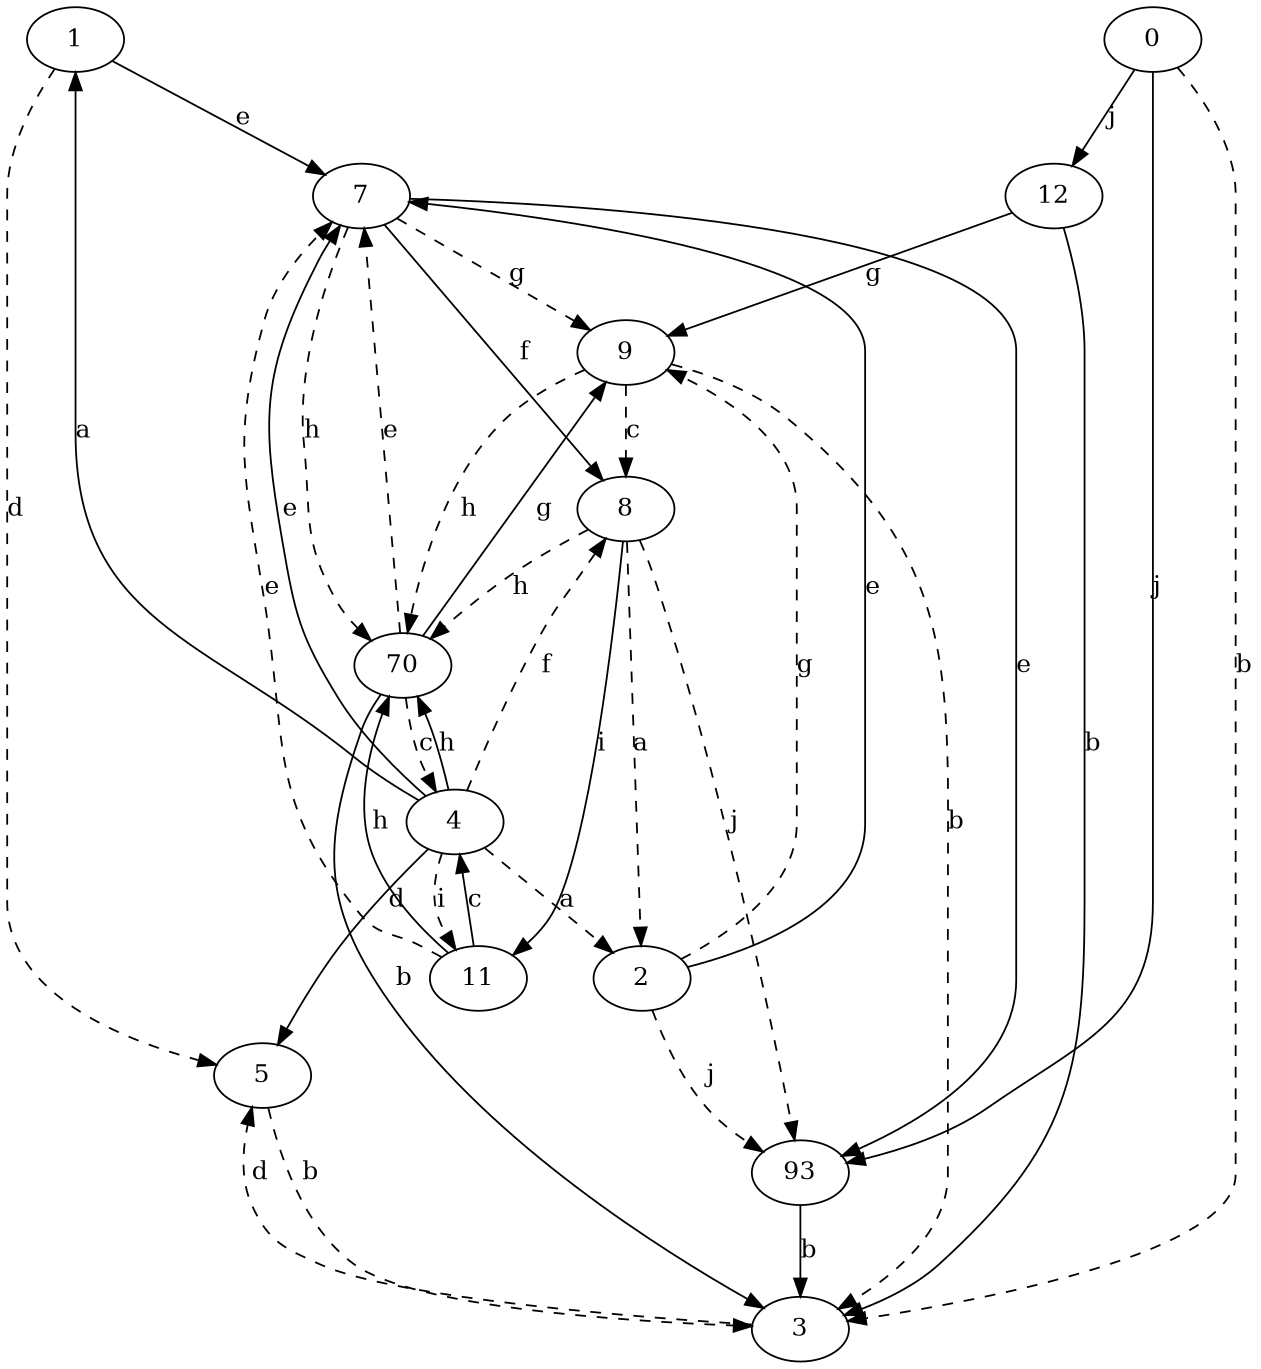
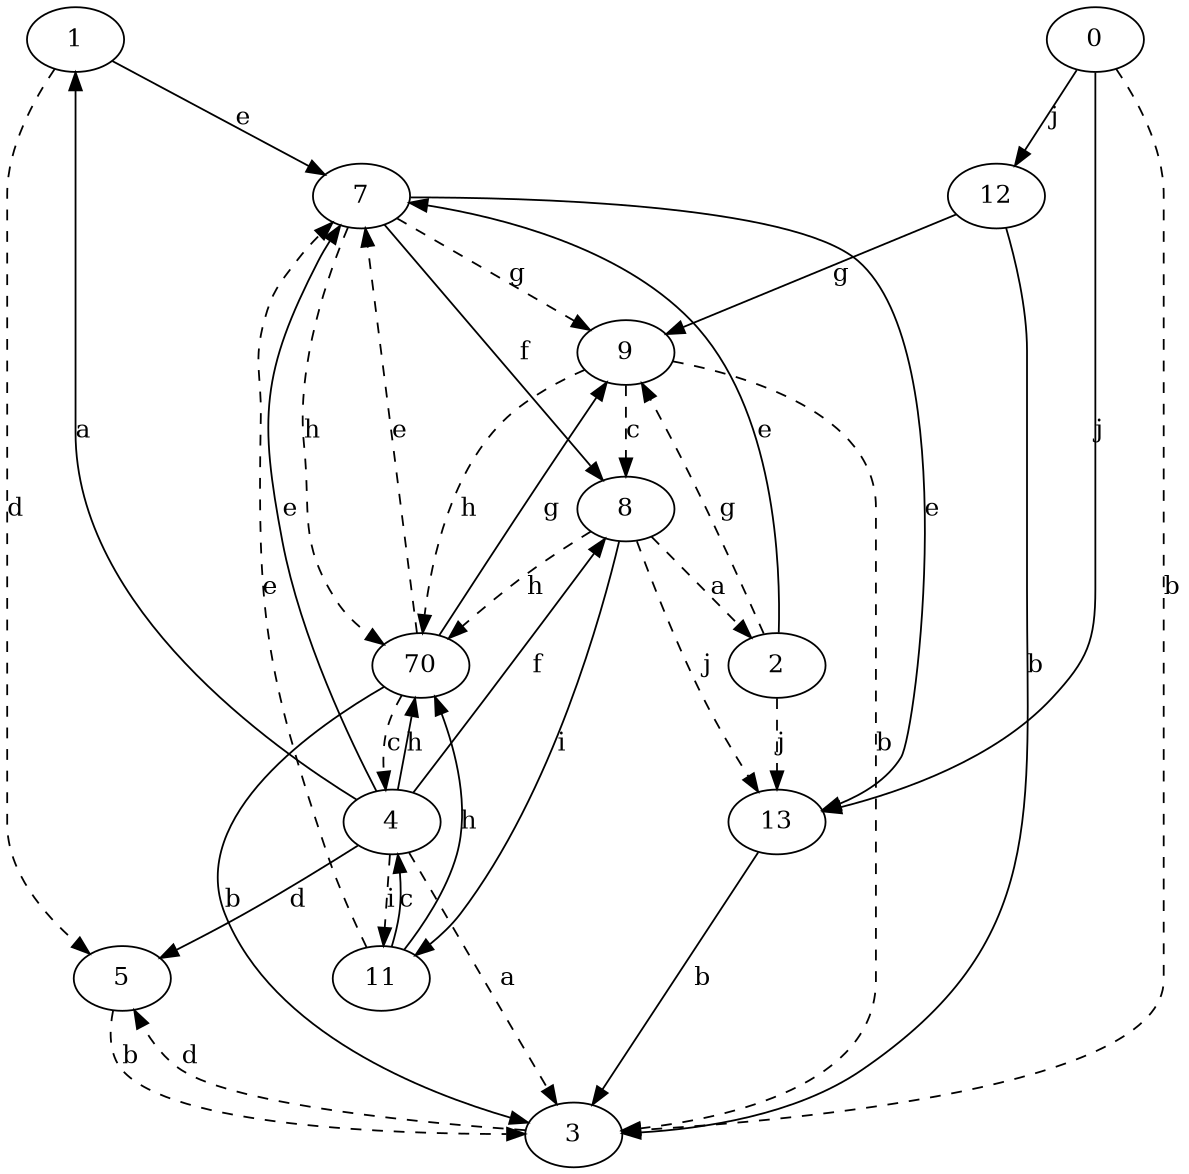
edge "4" -> "8": style dashed -> solid
edge "4" -> "2": now "4" -> "3"
node "93": label "93" -> "13"
